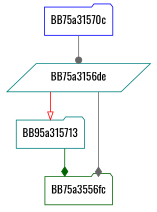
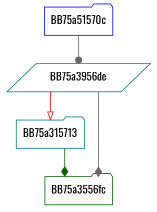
node "BB75a31570c": label "BB75a31570c" -> "BB75a51570c"
node "BB75a3156de": label "BB75a3156de" -> "BB75a3956de"
node "BB95a315713": label "BB95a315713" -> "BB75a315713"
